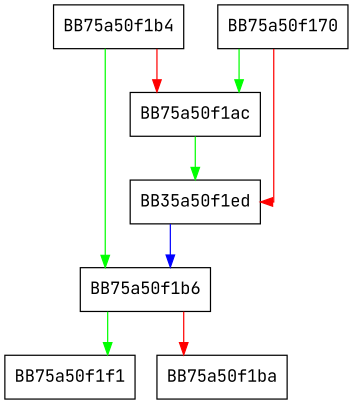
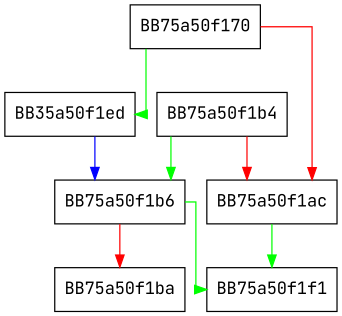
edge "BB75a50f170" -> "BB75a50f1ac": color green -> red
edge "BB75a50f170" -> "BB35a50f1ed": color red -> green
edge "BB75a50f1ac" -> "BB35a50f1ed": now "BB75a50f1ac" -> "BB75a50f1f1"
